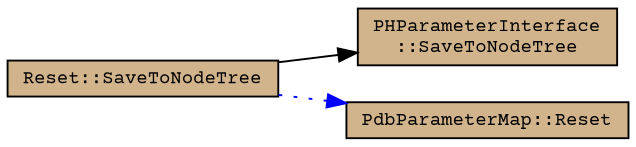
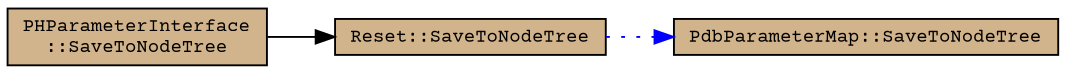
edge "Reset::SaveToNodeTree" -> "PHParameterInterface ::SaveToNodeTree": reversed
node "PdbParameterMap::Reset": label "PdbParameterMap::Reset" -> "PdbParameterMap::SaveToNodeTree"
